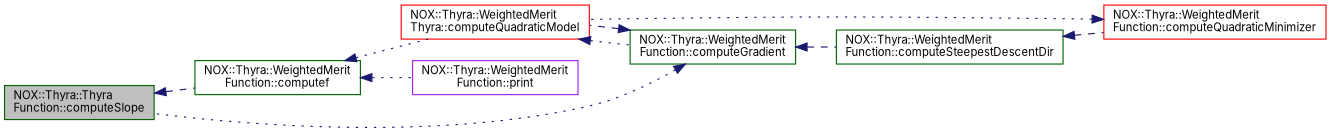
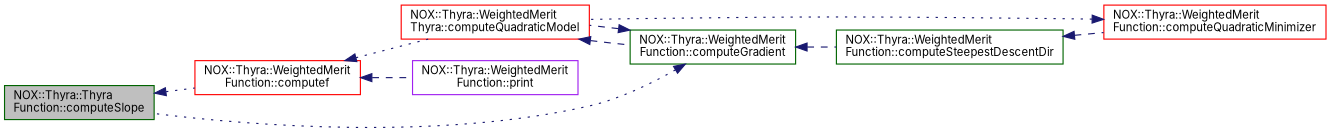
edge "NOX::Thyra::WeightedMerit Function::computeGradient" -> "NOX::Thyra::WeightedMerit Thyra::computeQuadraticModel": style dotted -> dashed
node "NOX::Thyra::WeightedMerit Function::computef": color darkgreen -> red
edge "NOX::Thyra::WeightedMerit Function::print" -> "NOX::Thyra::WeightedMerit Function::computef": style dotted -> dashed
edge "NOX::Thyra::WeightedMerit Function::computef" -> "NOX::Thyra::Thyra Function::computeSlope": style dashed -> dotted
